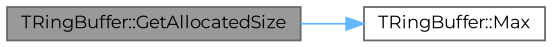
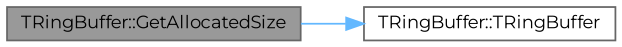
node "TRingBuffer::Max": label "TRingBuffer::Max" -> "TRingBuffer::TRingBuffer"
